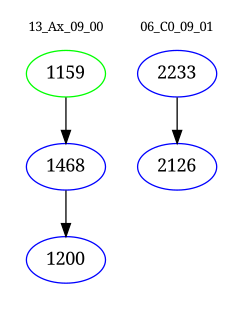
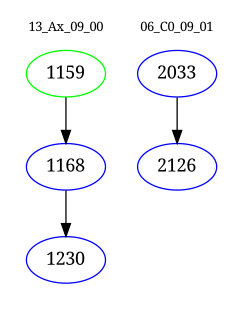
node "2233": label "2233" -> "2033"
node "1468": label "1468" -> "1168"
node "1200": label "1200" -> "1230"
